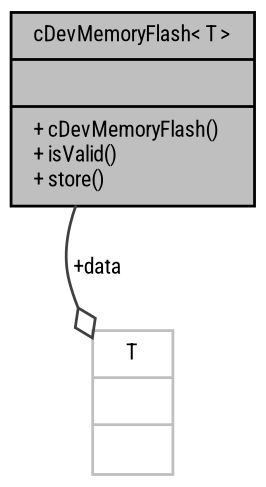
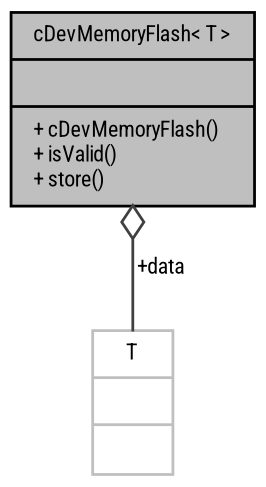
edge "cDevMemoryFlash< T >" -> "T": reversed
